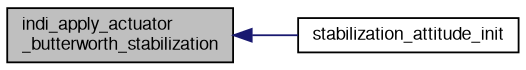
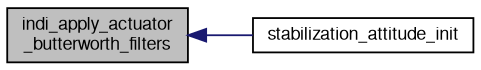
node "indi_apply_actuator _butterworth_stabilization": label "indi_apply_actuator _butterworth_stabilization" -> "indi_apply_actuator _butterworth_filters"
